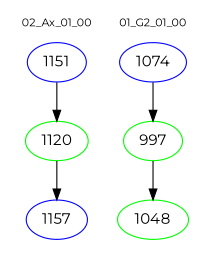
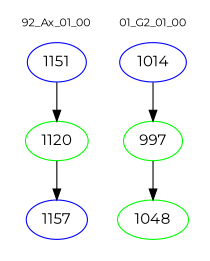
cluster "02_Ax_01_00": label "02_Ax_01_00" -> "92_Ax_01_00"
node "1074": label "1074" -> "1014"
